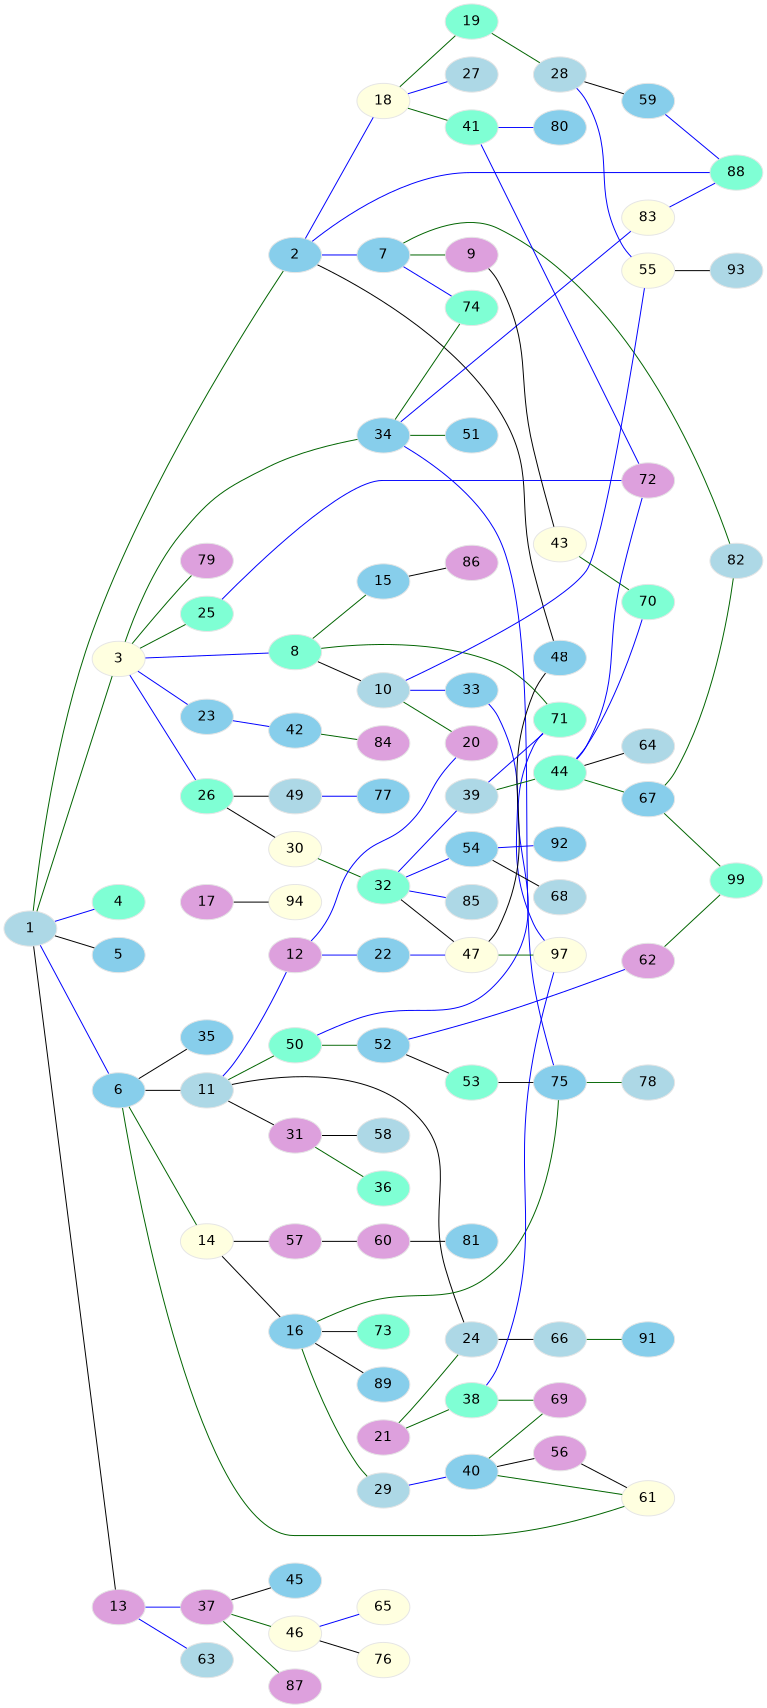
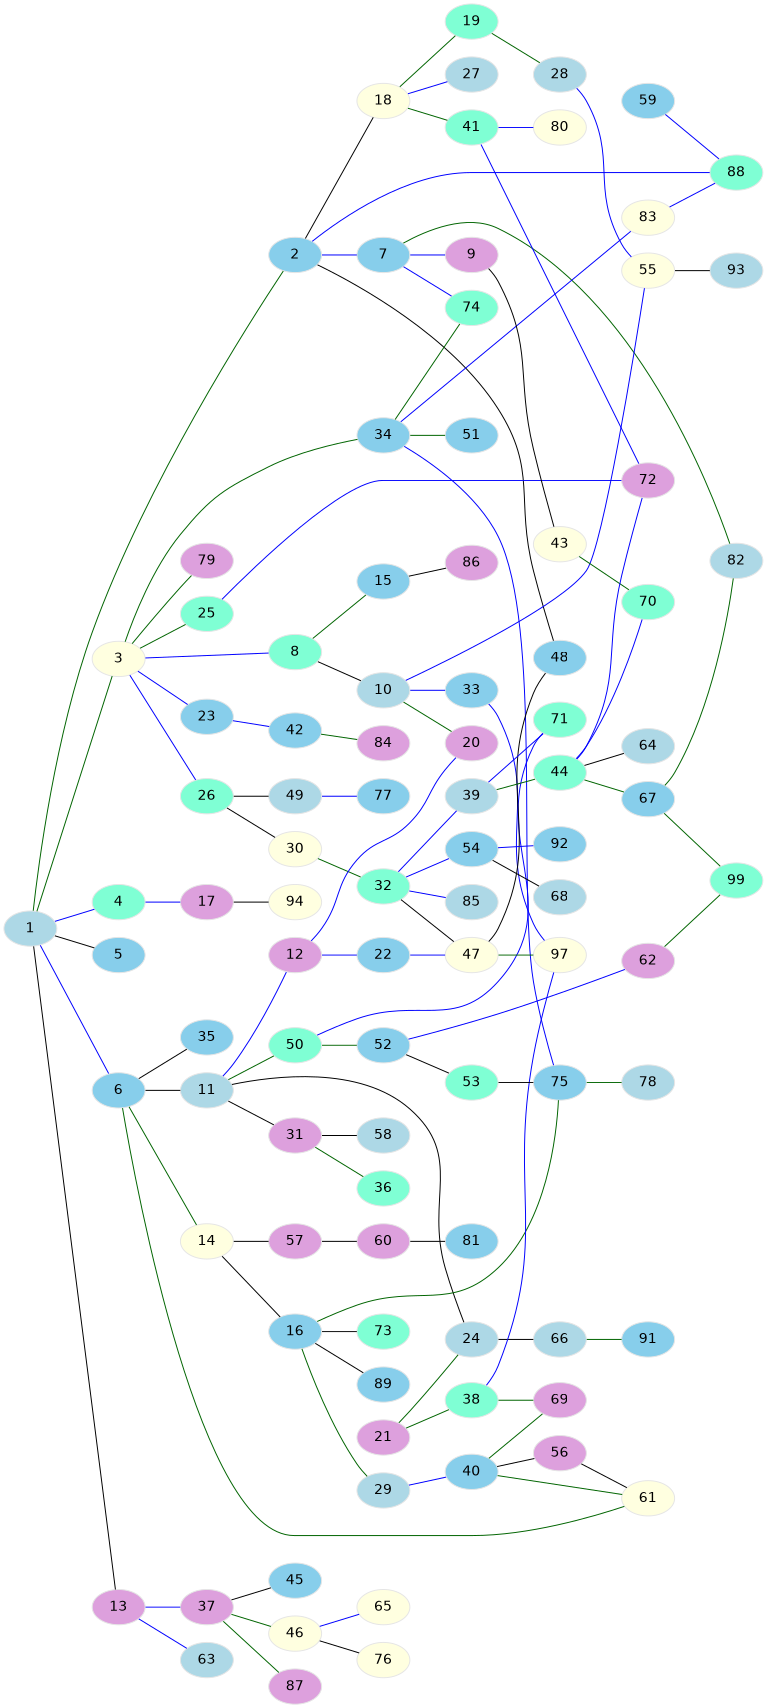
edge "28" -- "59": removed
node "80": fillcolor skyblue -> lightyellow
edge "18" -- "2": color blue -> black
edge "7" -- "9": color darkgreen -> blue
edge "8" -- "71": removed
edge "4" -- "17": added
